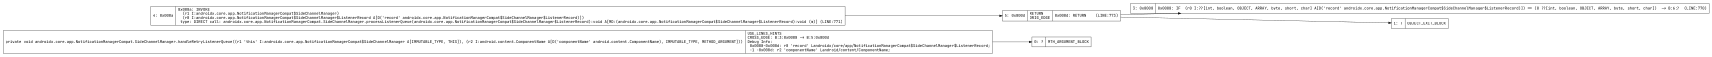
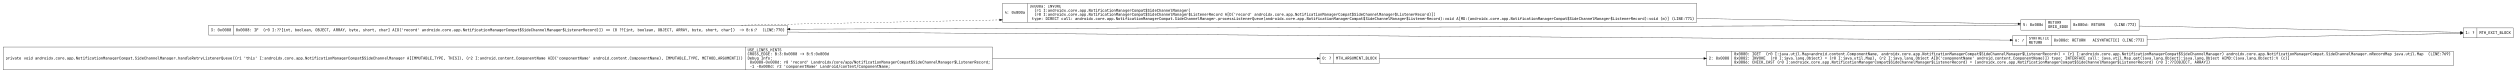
edge "3: 0x0008" -> "4: 0x000a": added
node "1: ?": text "OBJECT_EXIT_BLOCK" -> "MTH_EXIT_BLOCK"
node "6: ?": added
node "2: 0x0000": added
